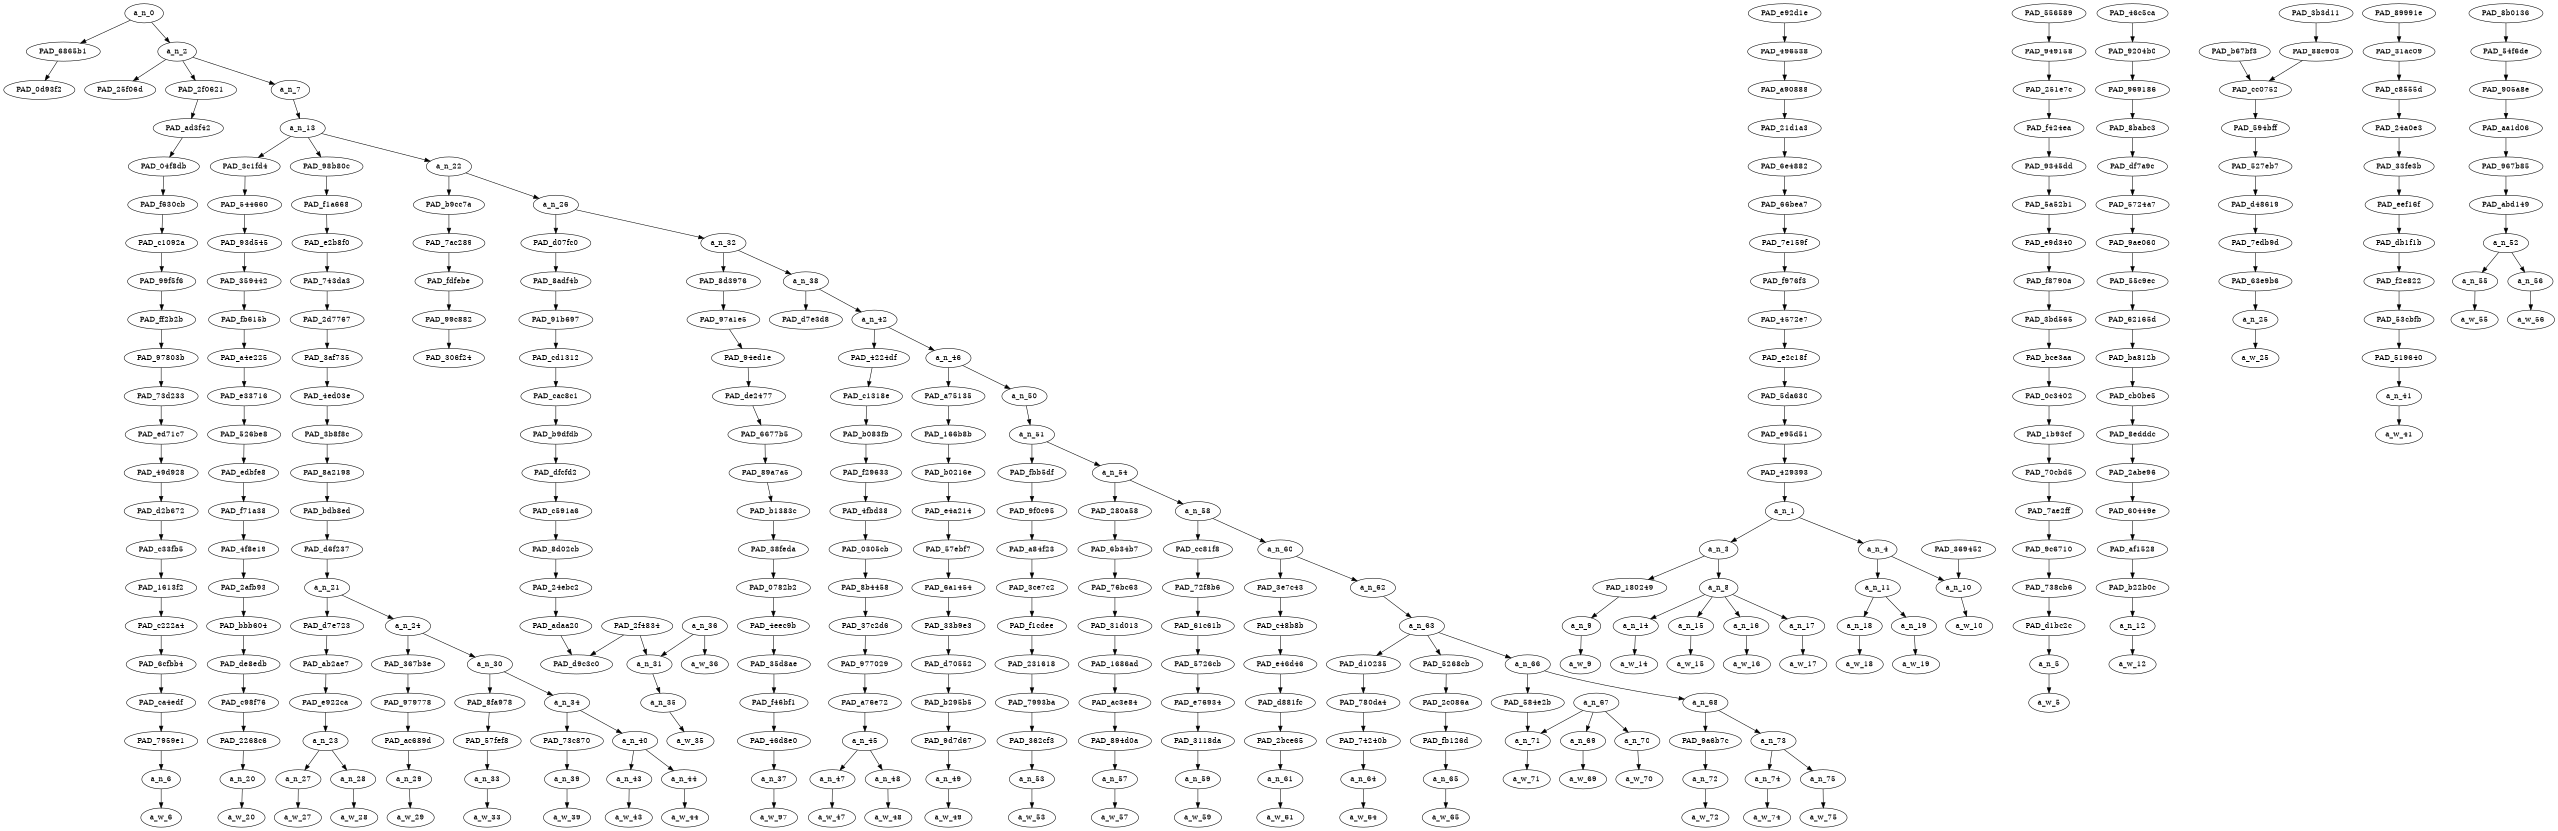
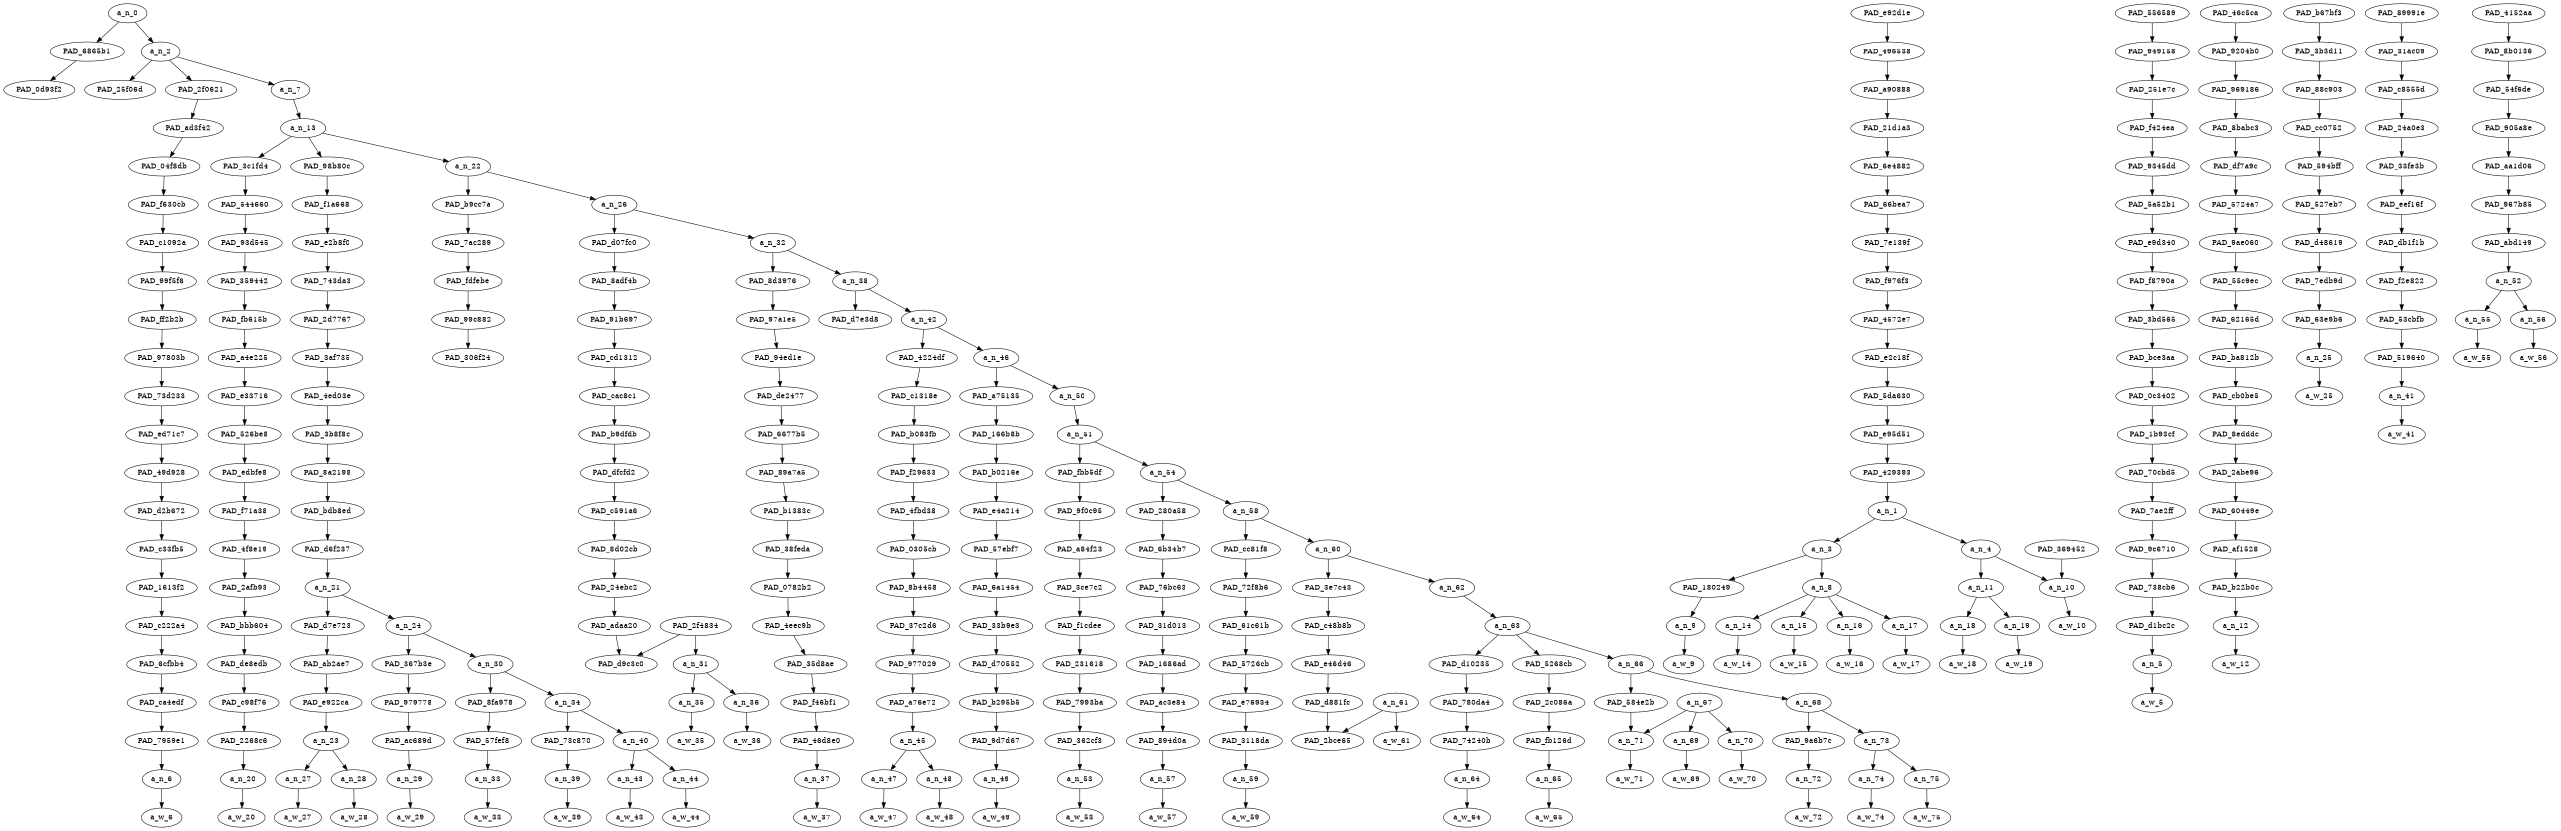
node "PAD_4152aa": added
edge "PAD_b67bf3" -> "PAD_cc0752": now "PAD_b67bf3" -> "PAD_3b3d11"
node "PAD_7e159f": label "PAD_7e159f" -> "PAD_7e139f"
edge "a_n_36" -> "a_n_31": reversed
edge "PAD_2bce65" -> "a_n_61": reversed
node "a_w_97": label "a_w_97" -> "a_w_37"
